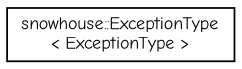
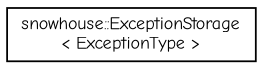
node "snowhouse::ExceptionType < ExceptionType >": label "snowhouse::ExceptionType < ExceptionType >" -> "snowhouse::ExceptionStorage < ExceptionType >"
